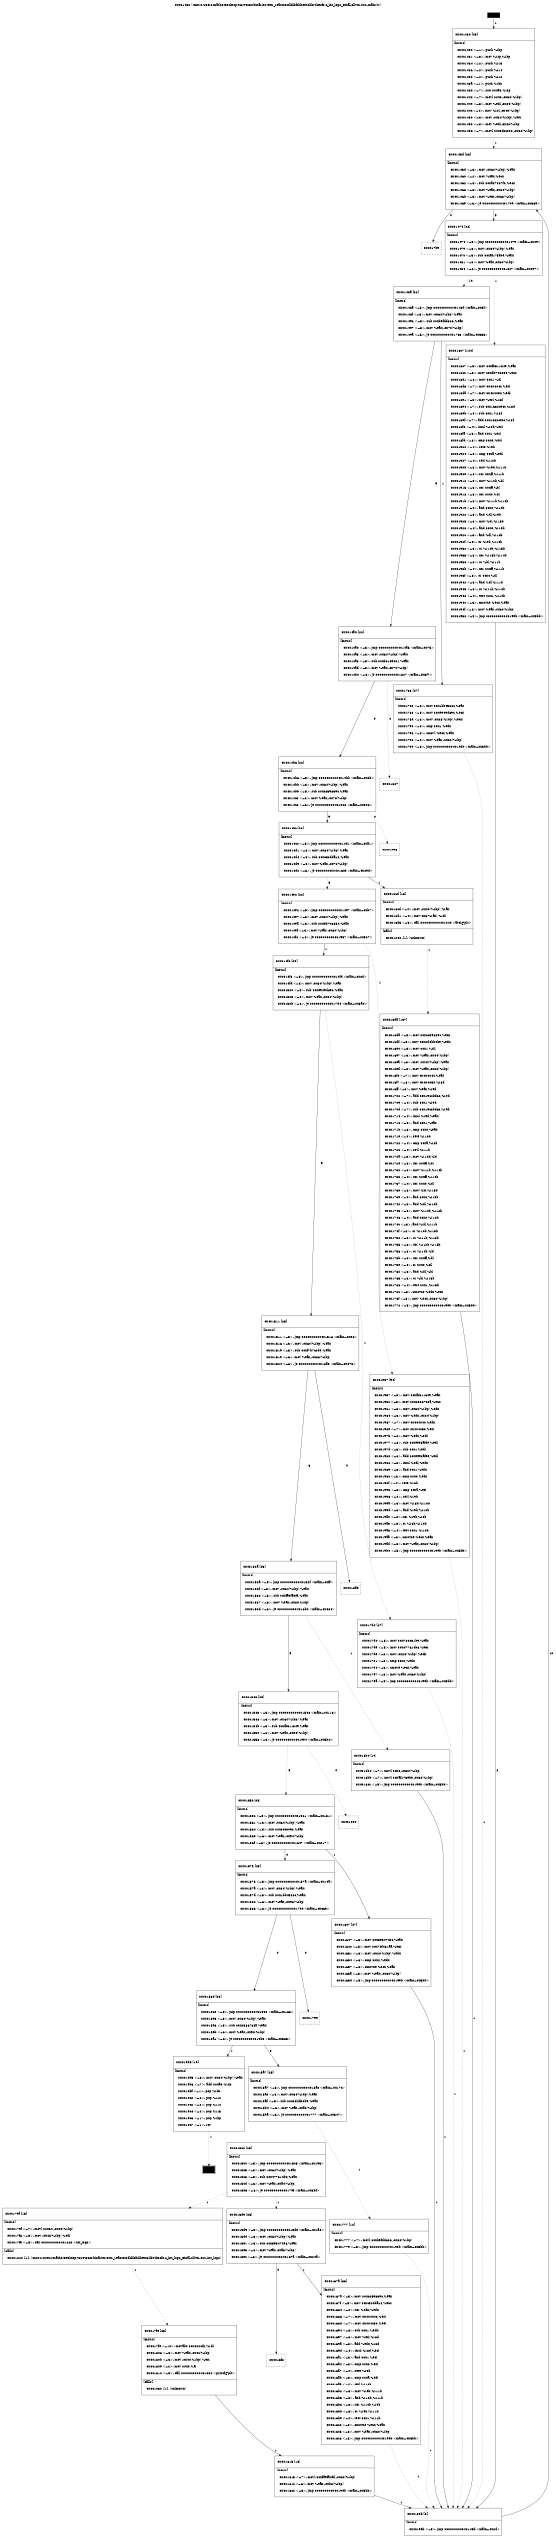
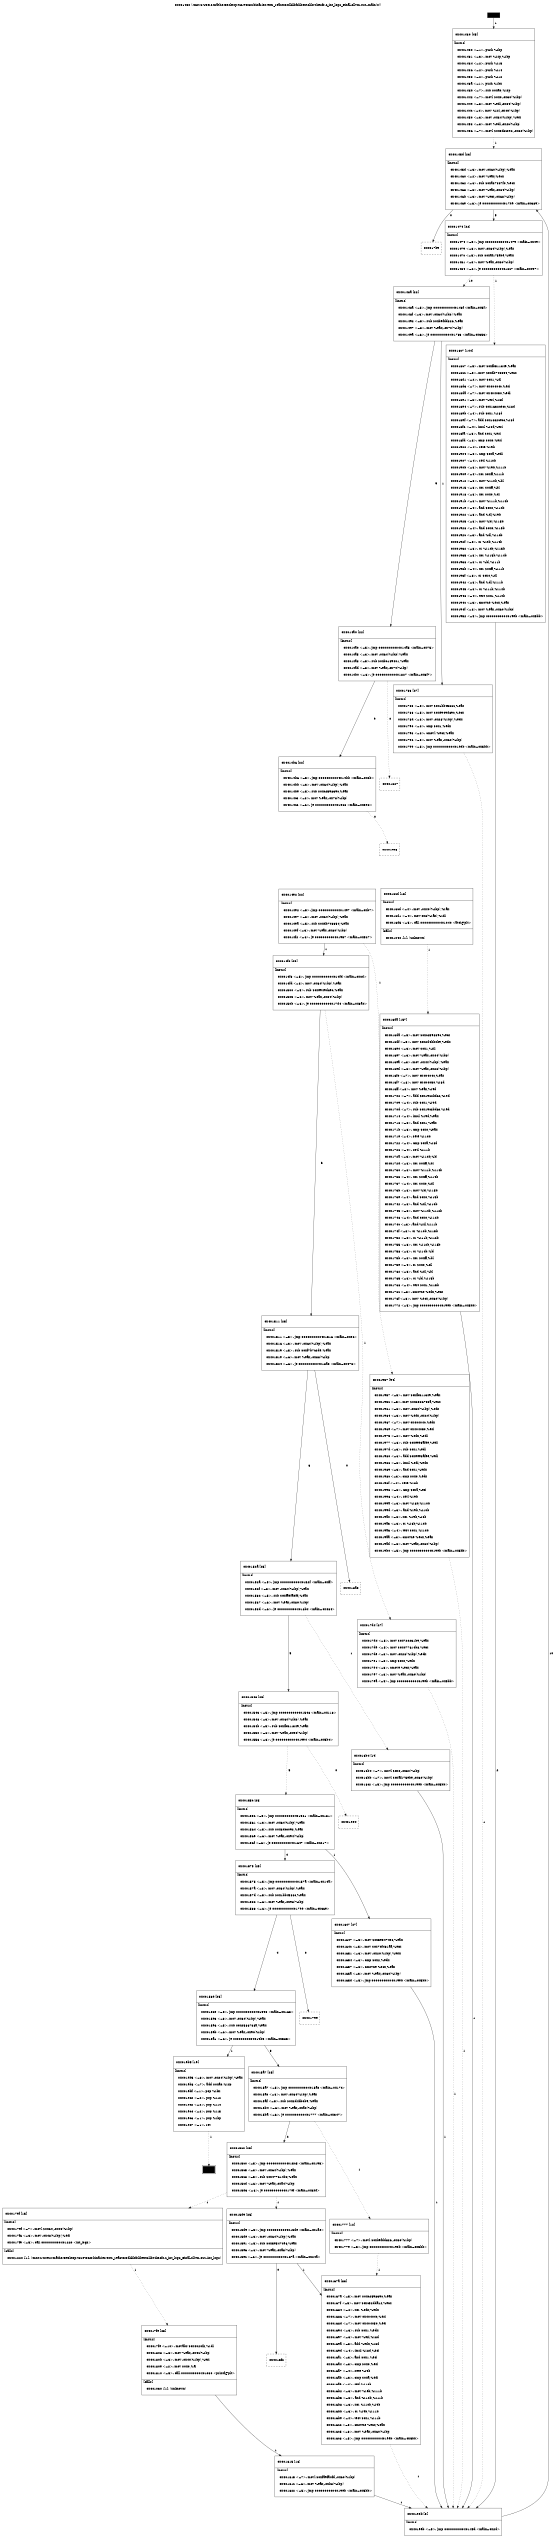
node "0x4014cc [22]": removed
edge "0x4015a7 [25]" -> "0x4015c0 [25]": added, label "2"
edge "0x401777 [12]" -> "0x4019eb [5]": now "0x401777 [12]" -> "0x40167a [83]"
